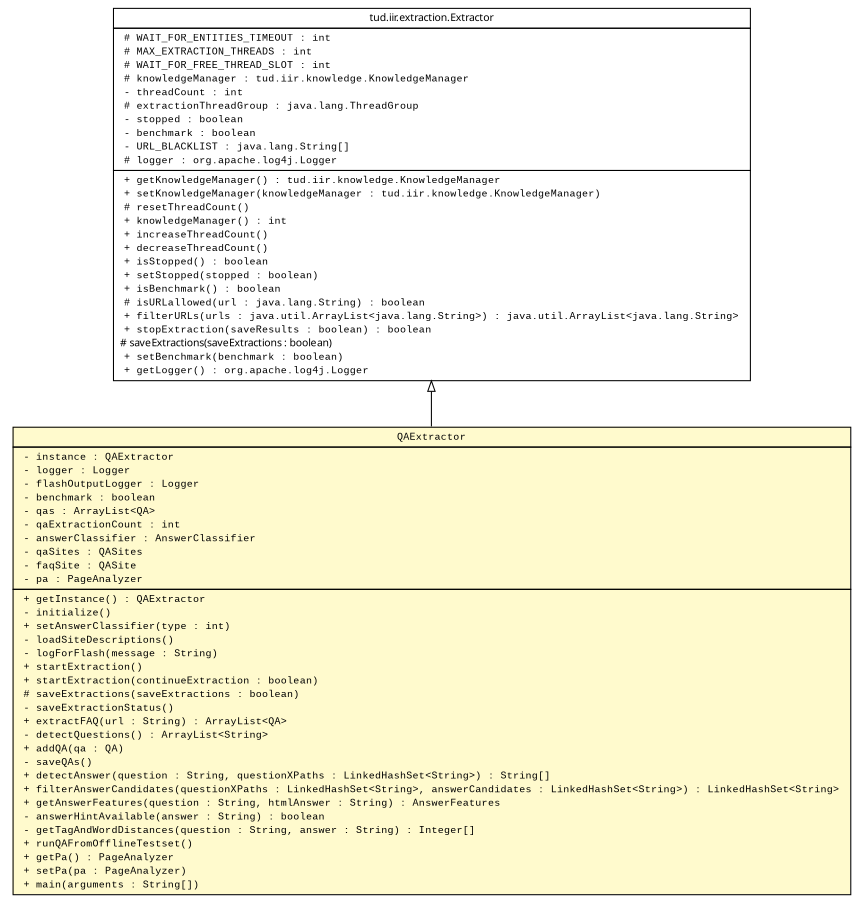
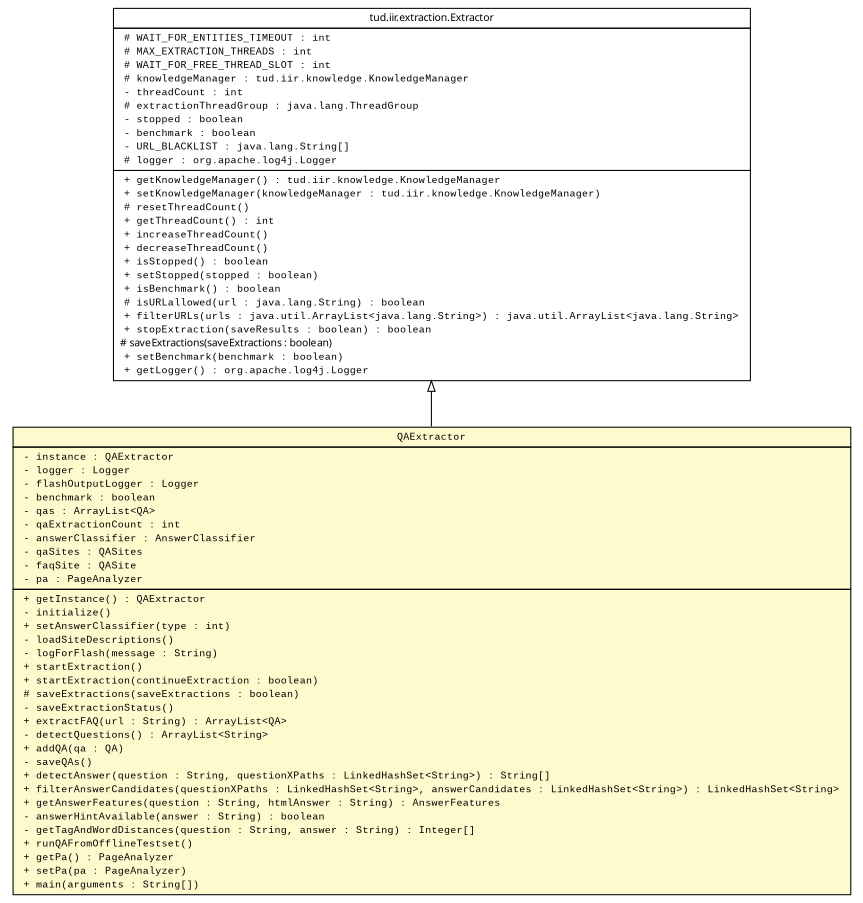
node "tud.iir.extraction.Extractor": text "+ knowledgeManager() : int" -> "+ getThreadCount() : int"
